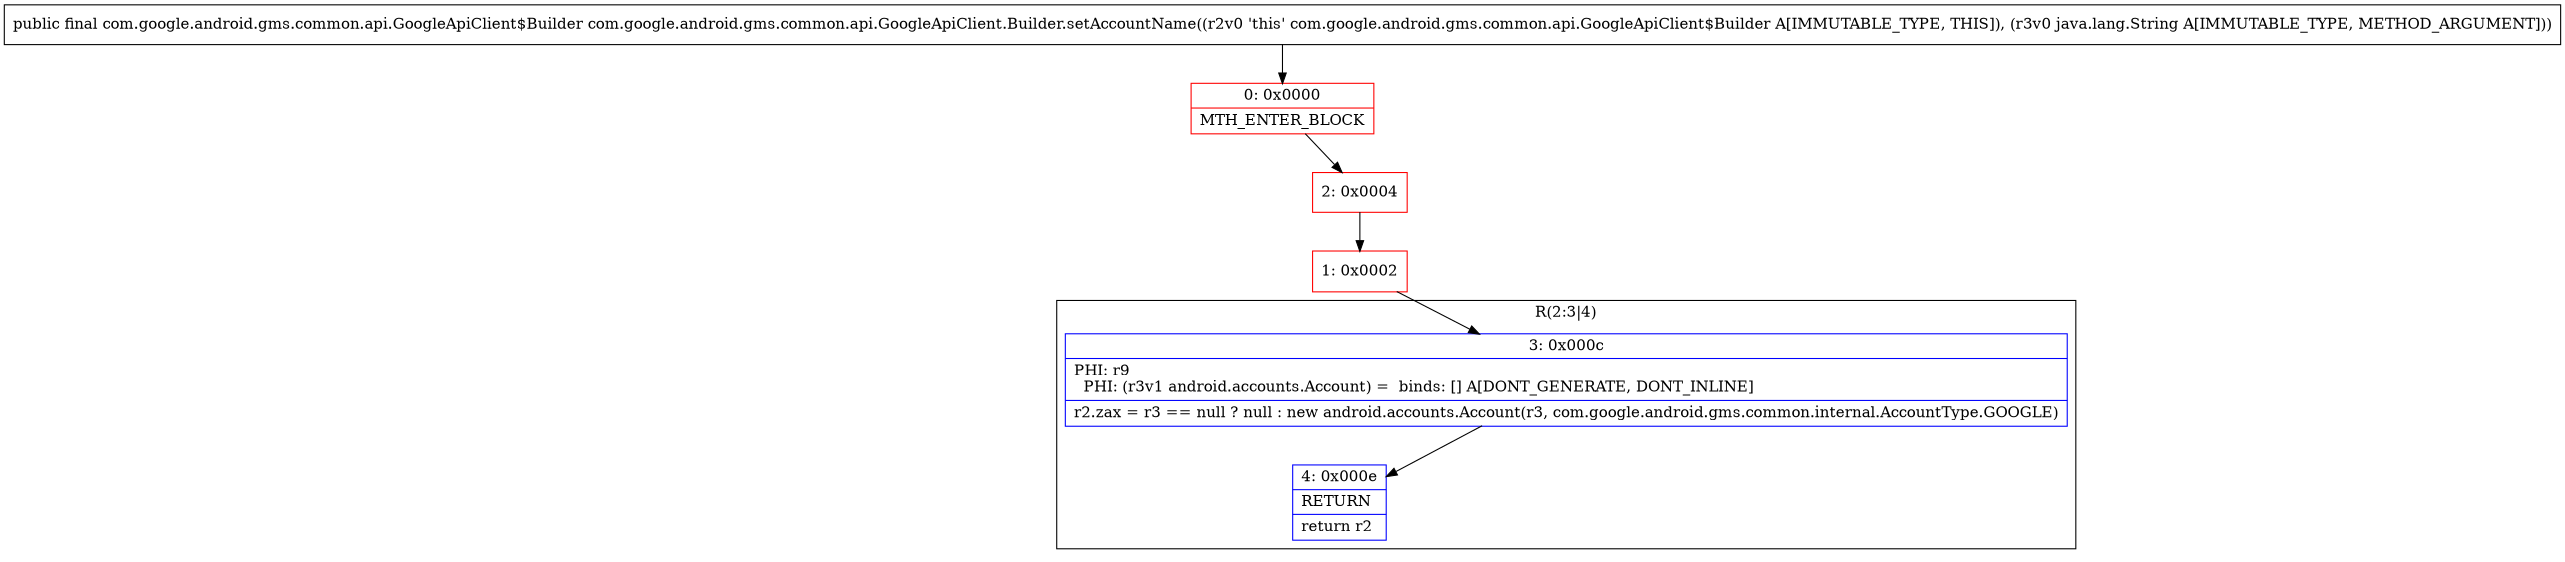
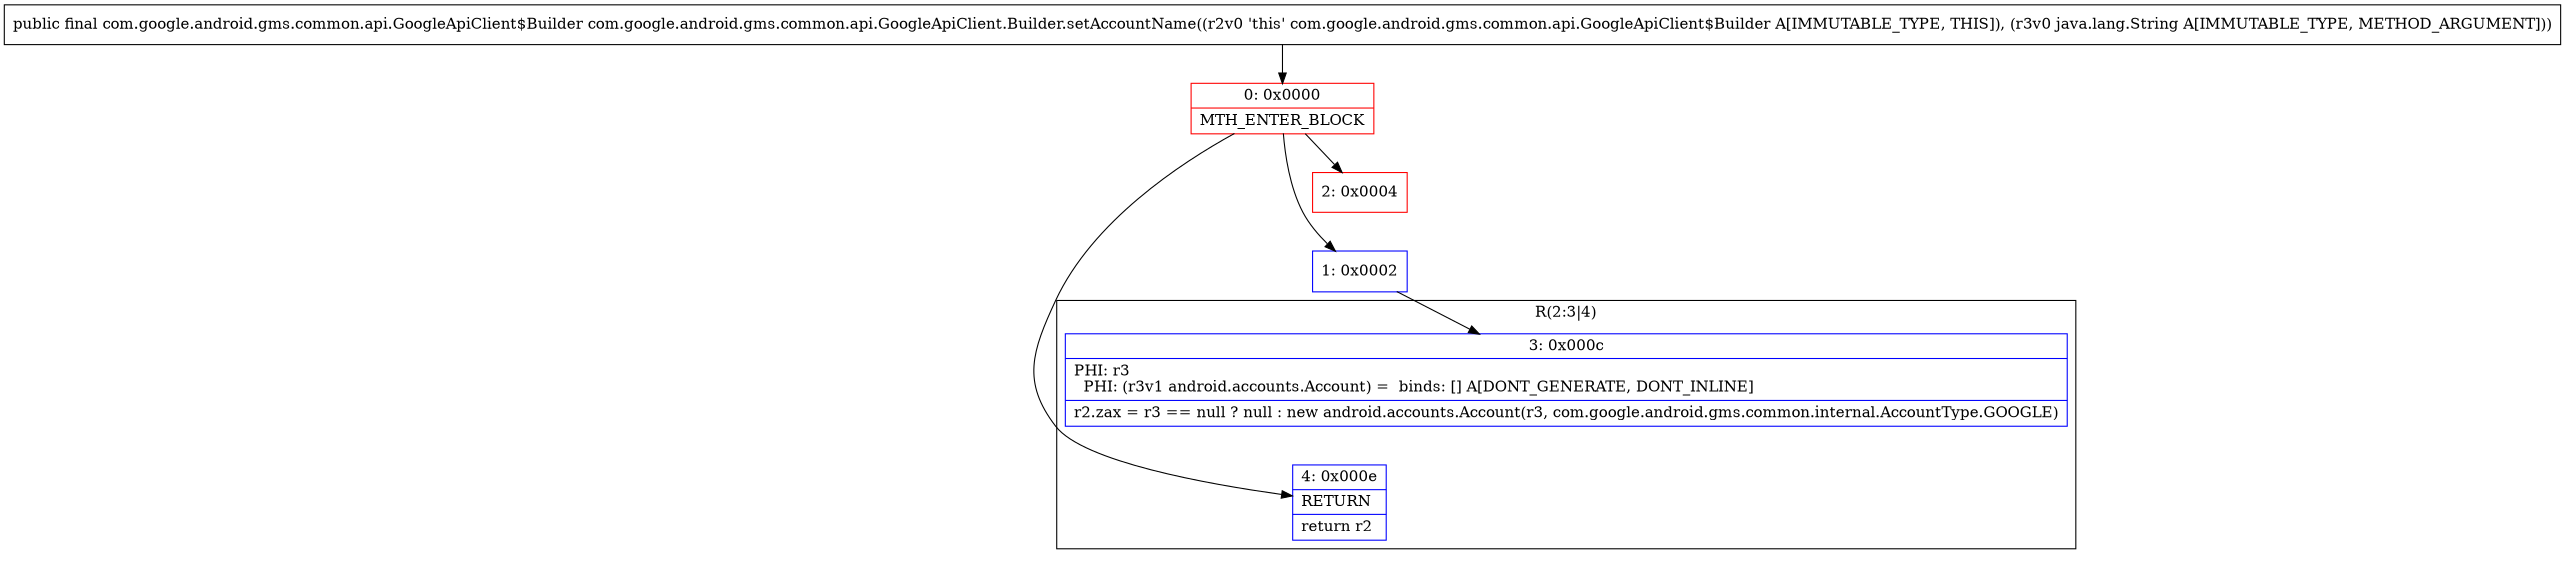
edge "2: 0x0004" -> "1: 0x0002": now "0: 0x0000" -> "1: 0x0002"
node "1: 0x0002": color red -> blue
node "3: 0x000c": text "PHI: r9" -> "PHI: r3"
edge "3: 0x000c" -> "4: 0x000e": now "0: 0x0000" -> "4: 0x000e"
